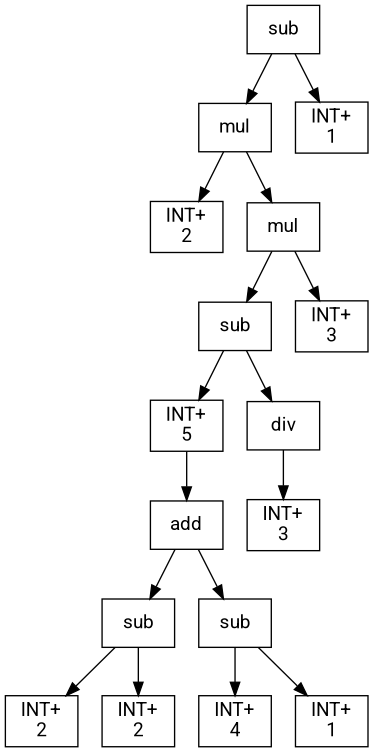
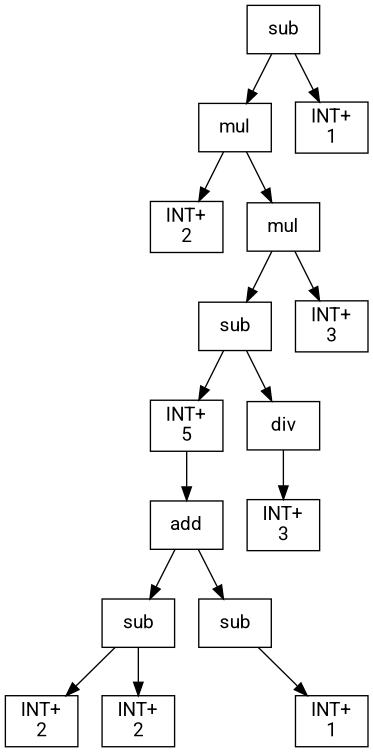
node "INT+ 4": removed
